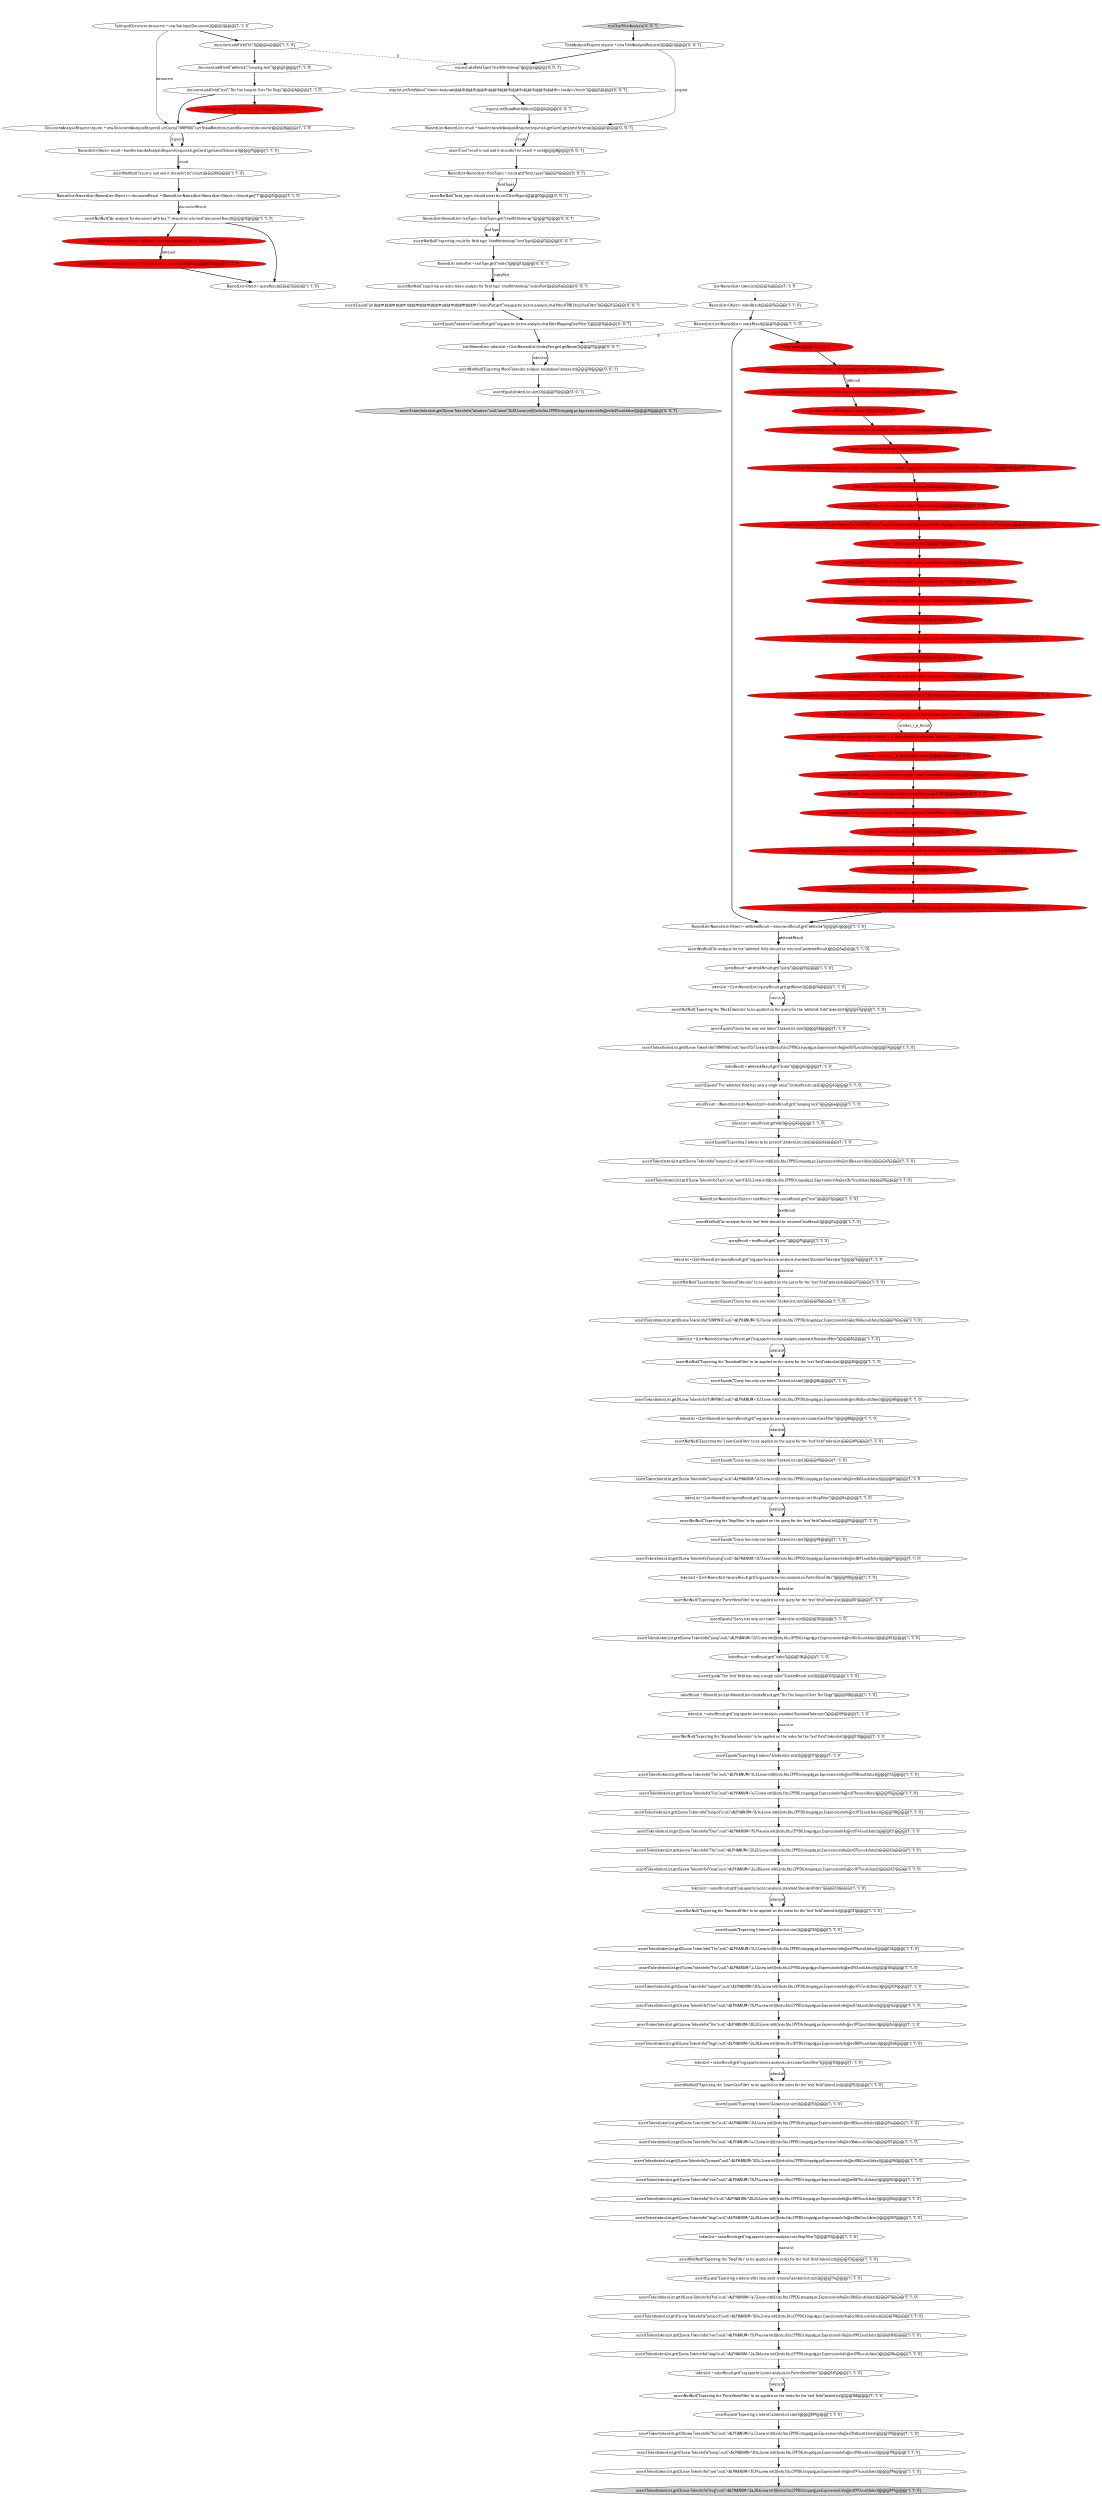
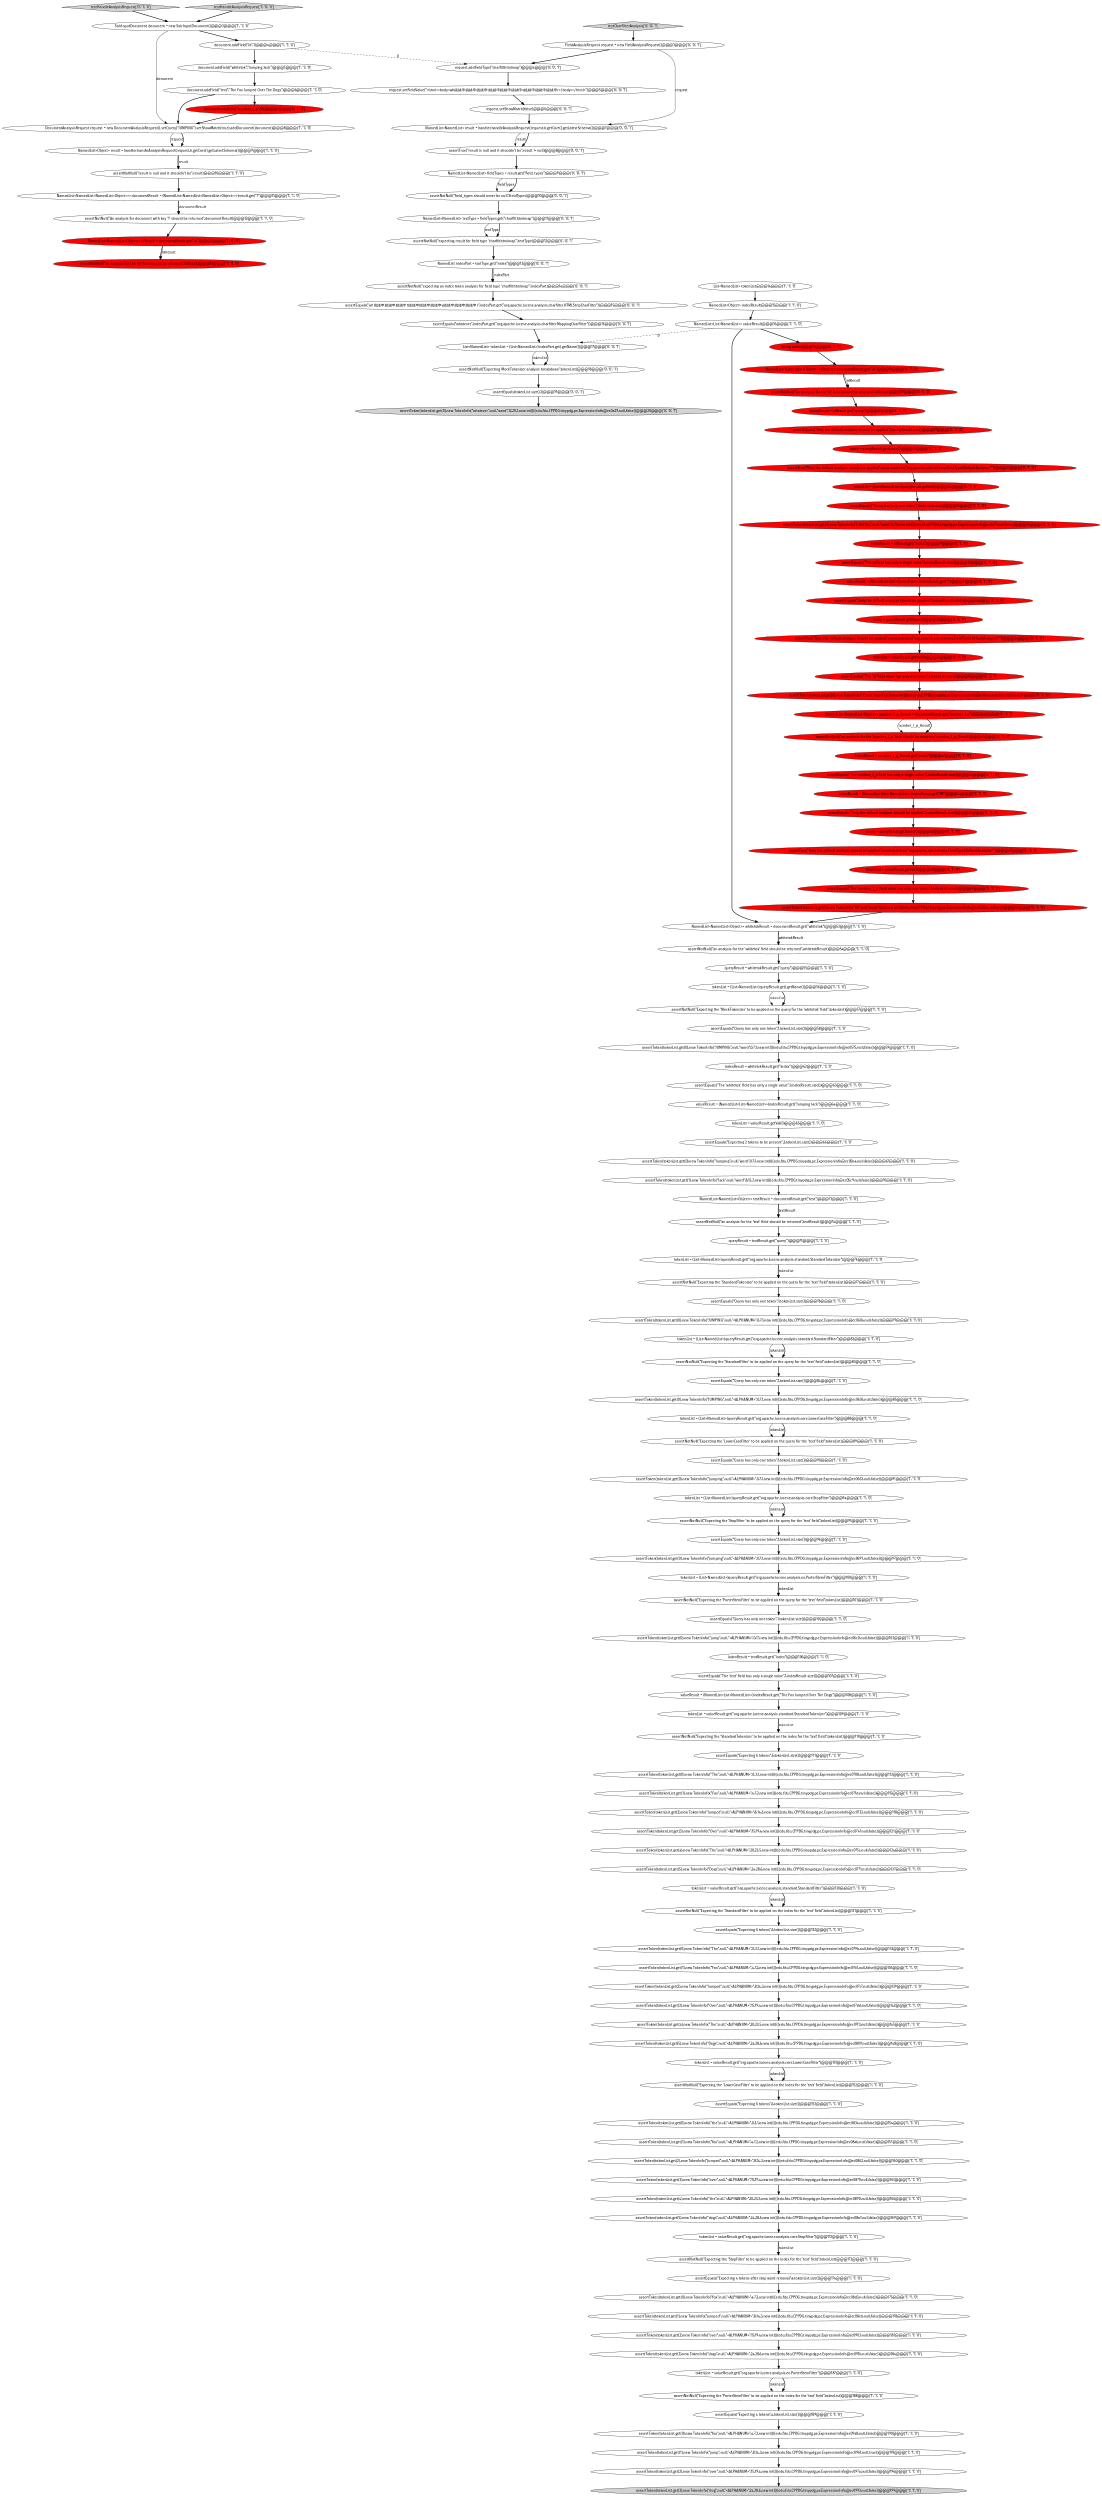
node "testHandleAnalysisRequest['0', '1', '0']": added
node "testHandleAnalysisRequest['1', '0', '0']": added
node "NamedList<Object> queryResult@@@13@@@['1', '1', '0']": removed
edge "List<NamedList> tokenList@@@14@@@['1', '1', '0']" -> "NamedList<Object> indexResult@@@15@@@['1', '1', '0']": style dashed -> bold
